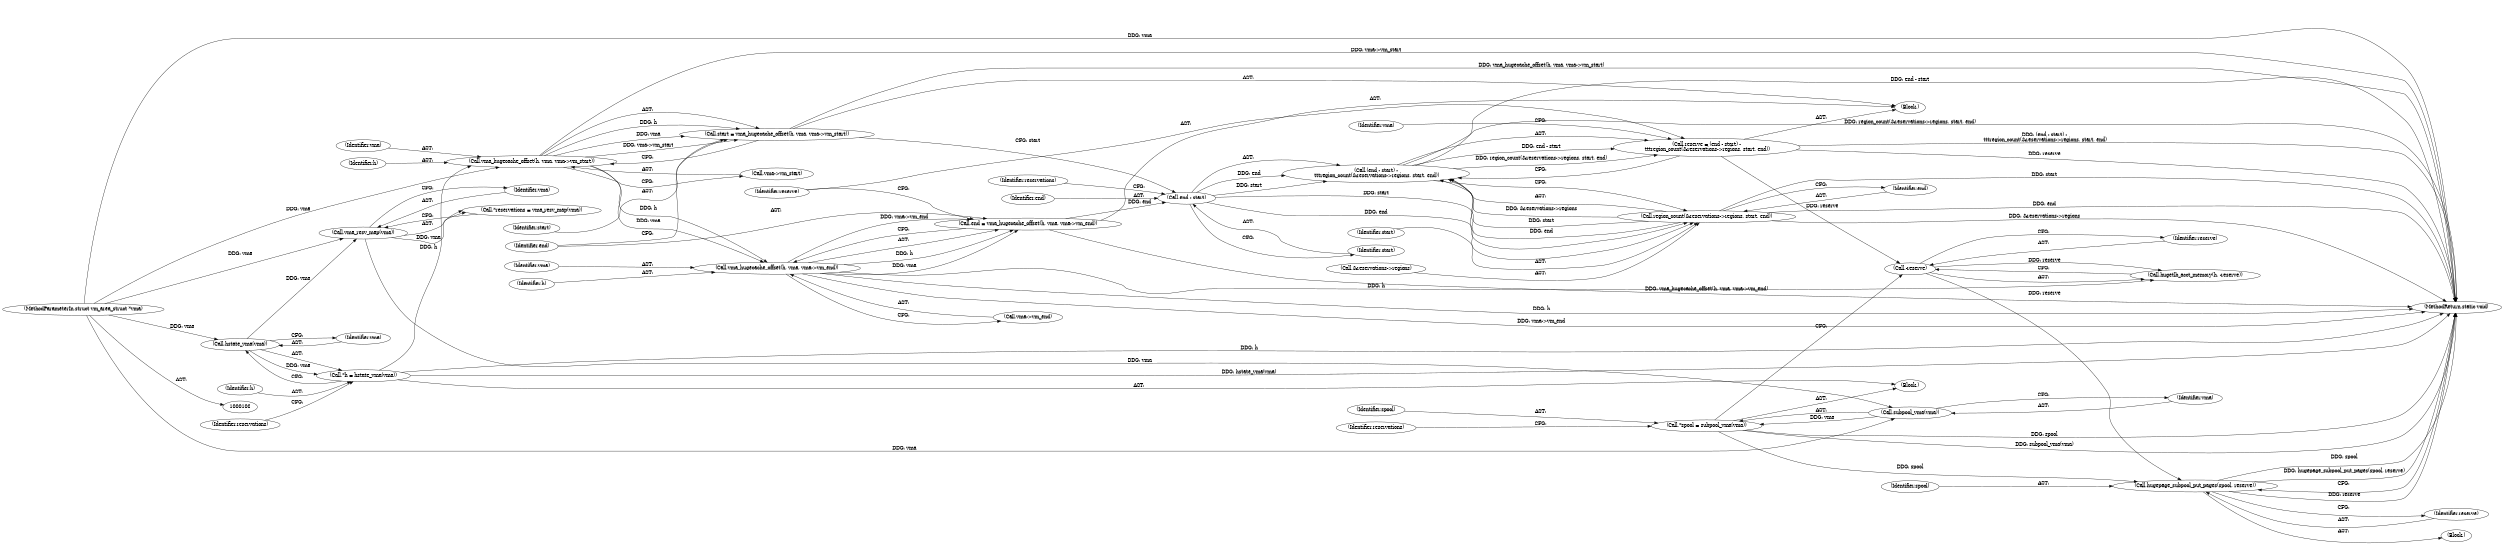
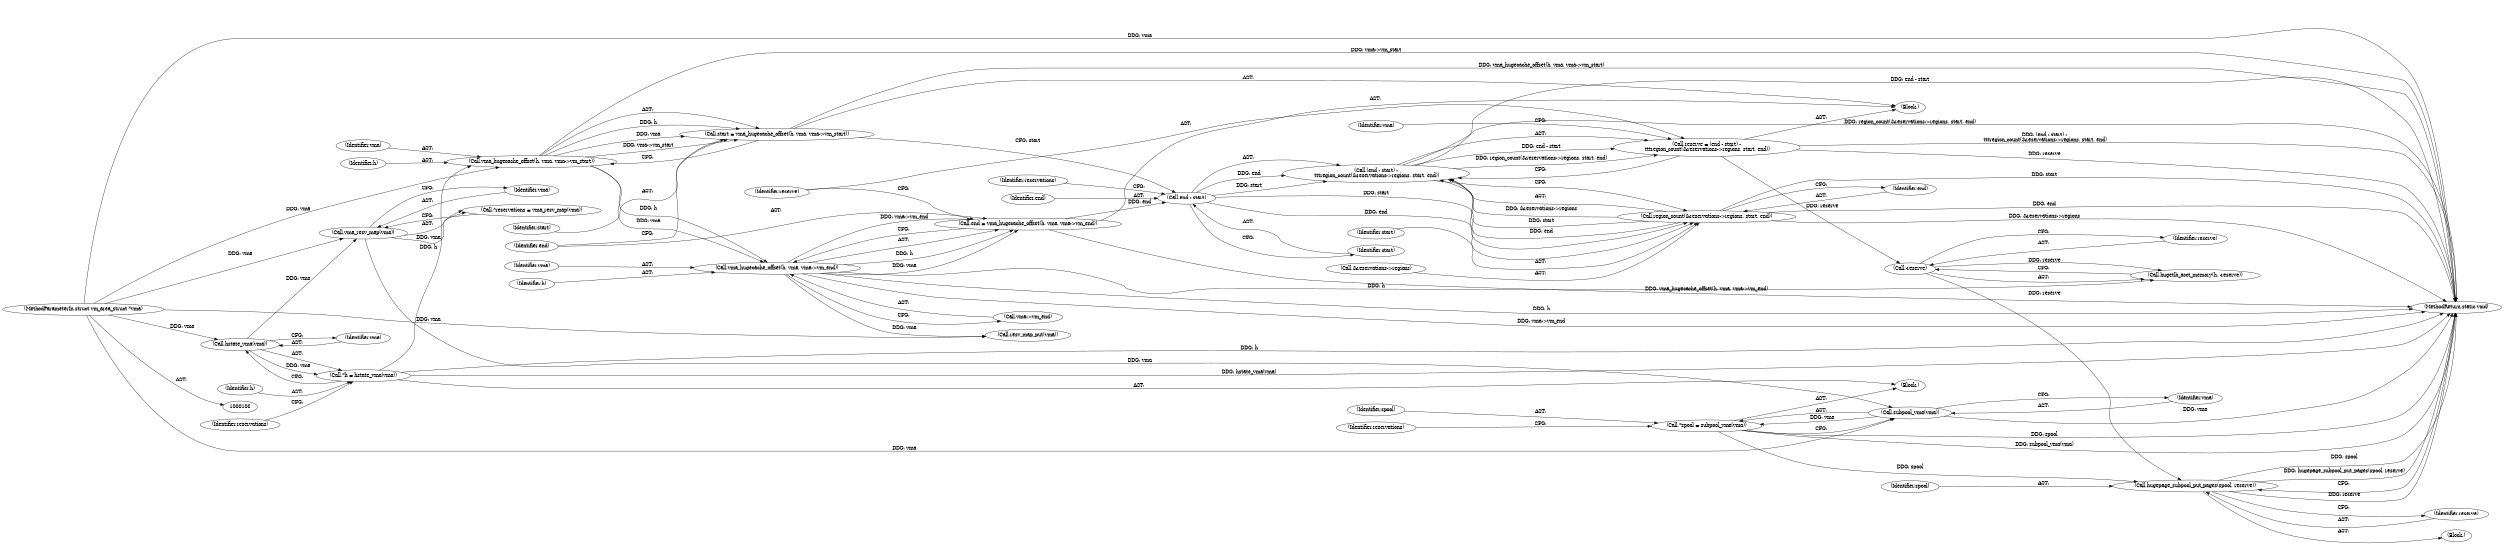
node "(Call,vma->vm_start)": removed
node "(Call,resv_map_put(vma))": added
edge "(Call,*spool = subpool_vma(vma))" -> "(Call,-reserve)": now "(Call,*spool = subpool_vma(vma))" -> "(Call,subpool_vma(vma))"
edge "(Call,subpool_vma(vma))" -> "(MethodReturn,static void)": added, label "DDG: vma"
